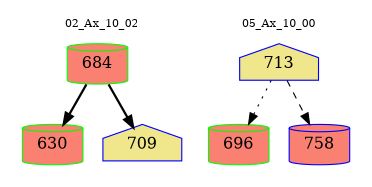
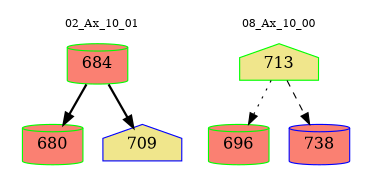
cluster "02_Ax_10_02": label "02_Ax_10_02" -> "02_Ax_10_01"
cluster "05_Ax_10_00": label "05_Ax_10_00" -> "08_Ax_10_00"
node "713": color blue -> green
node "630": label "630" -> "680"
node "758": label "758" -> "738"
